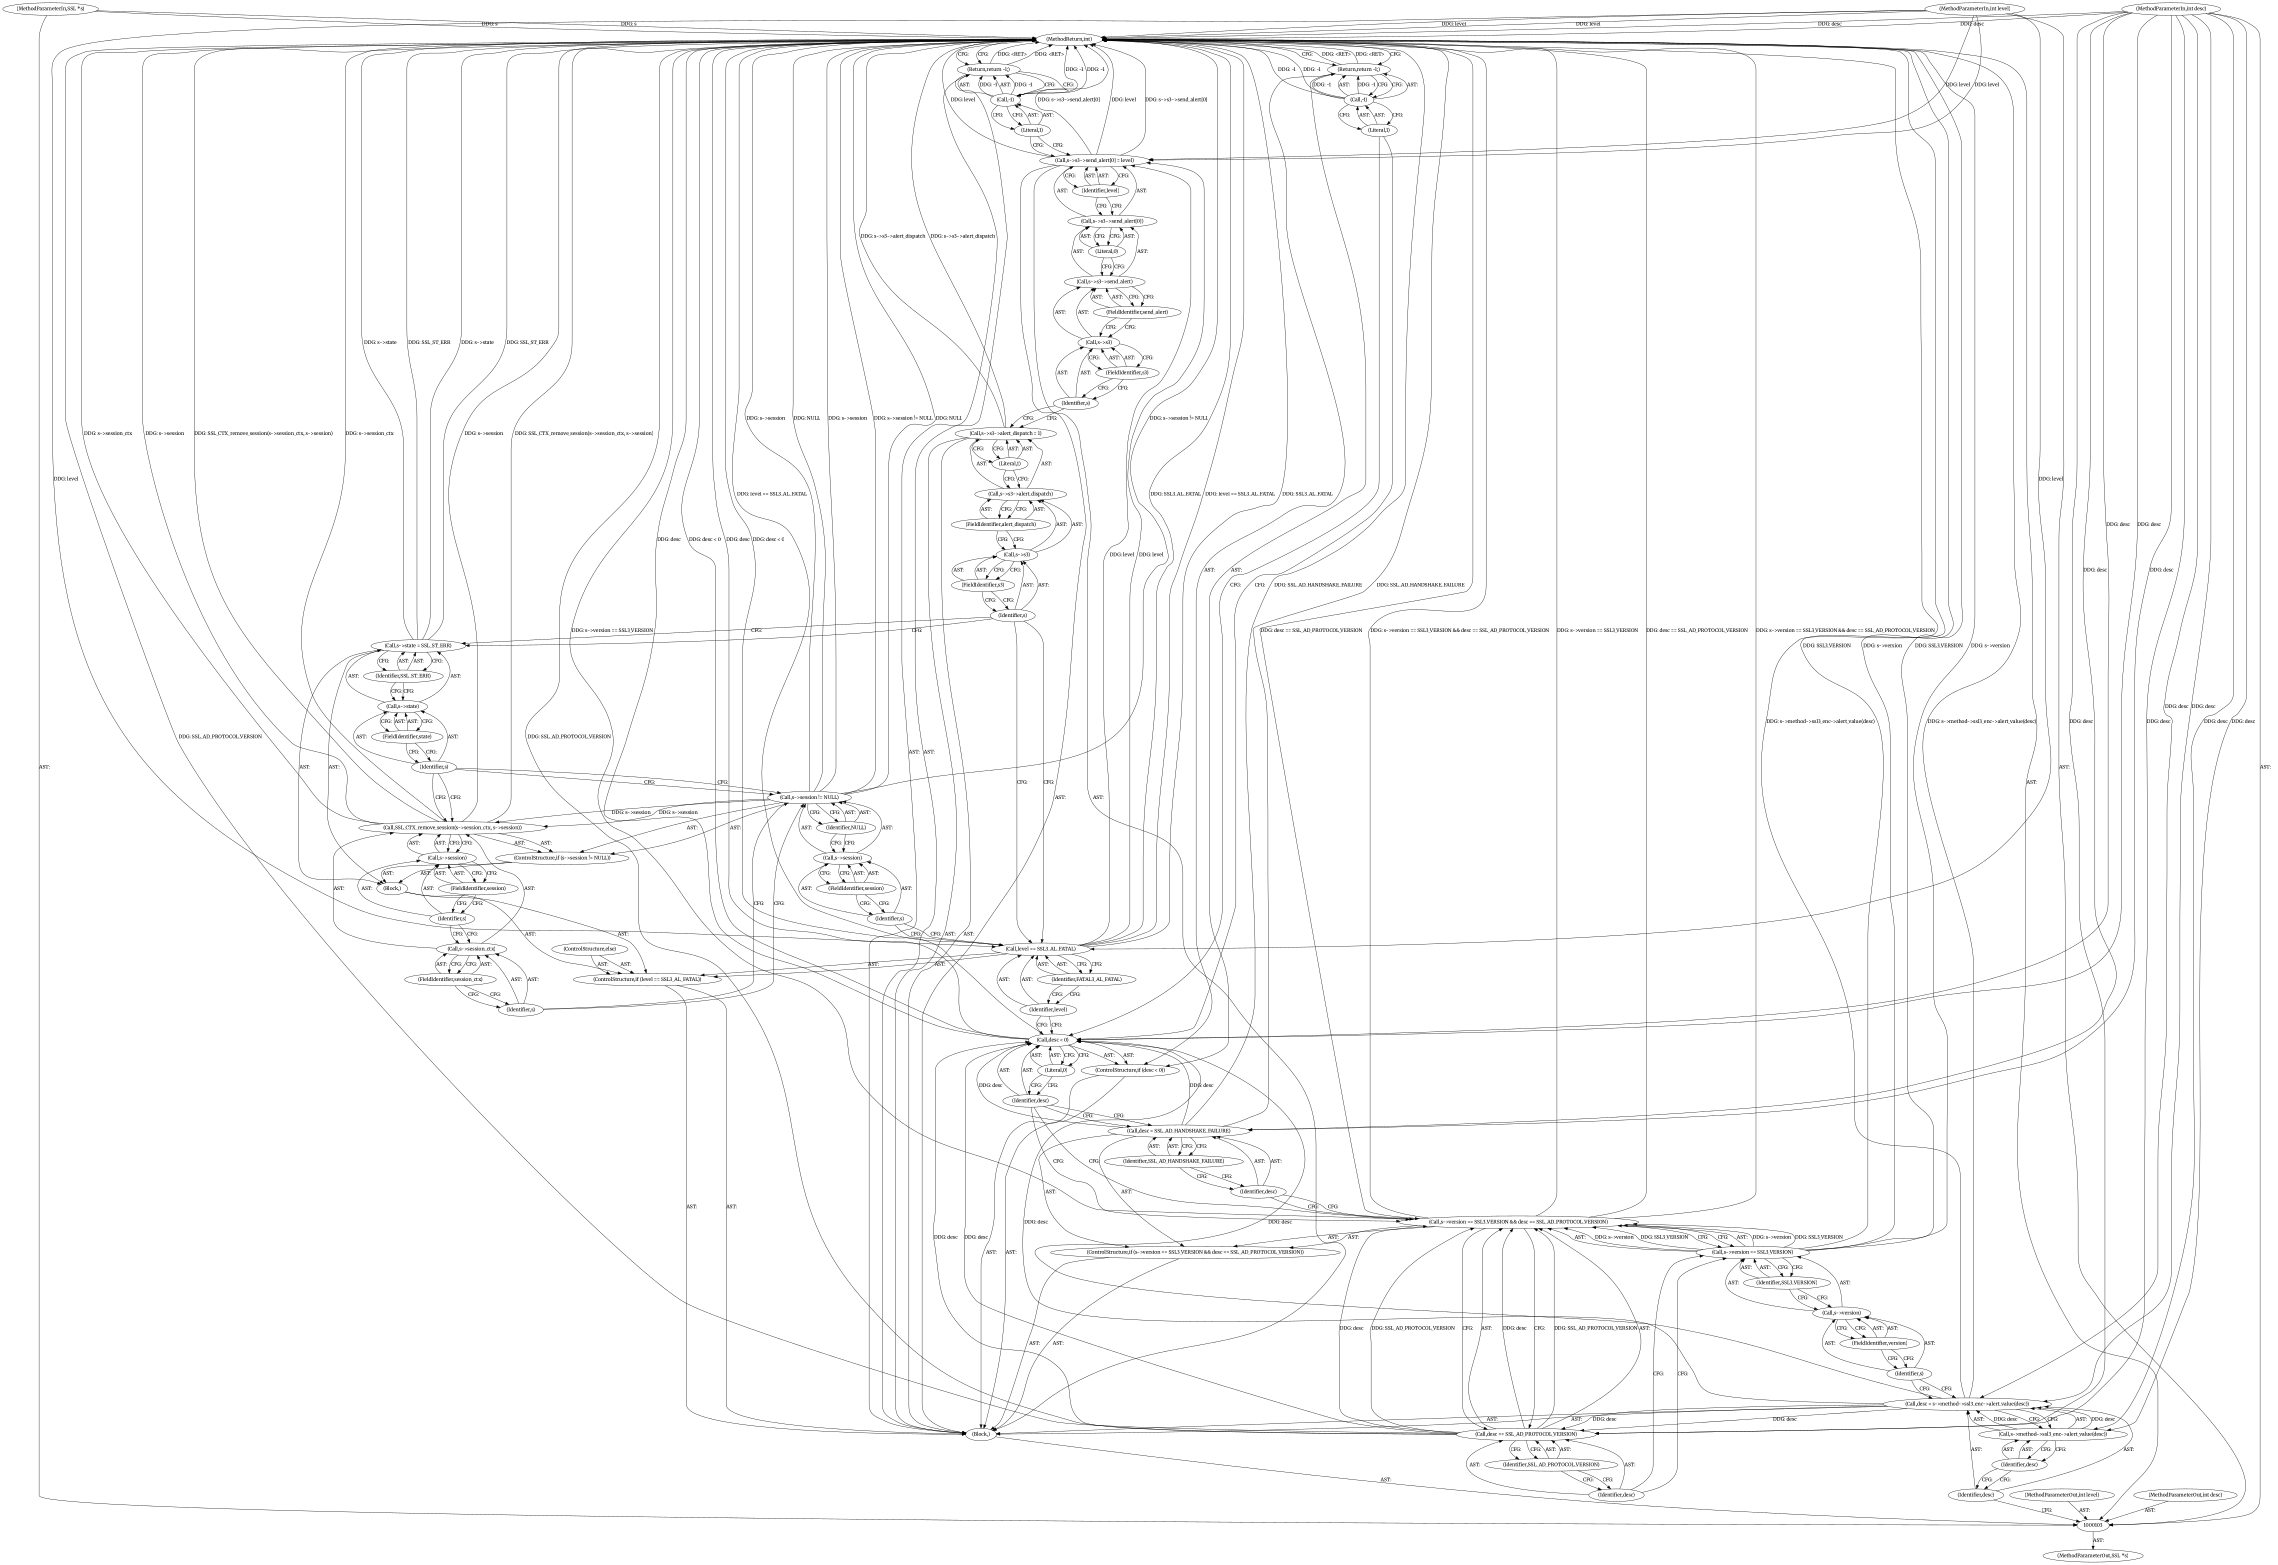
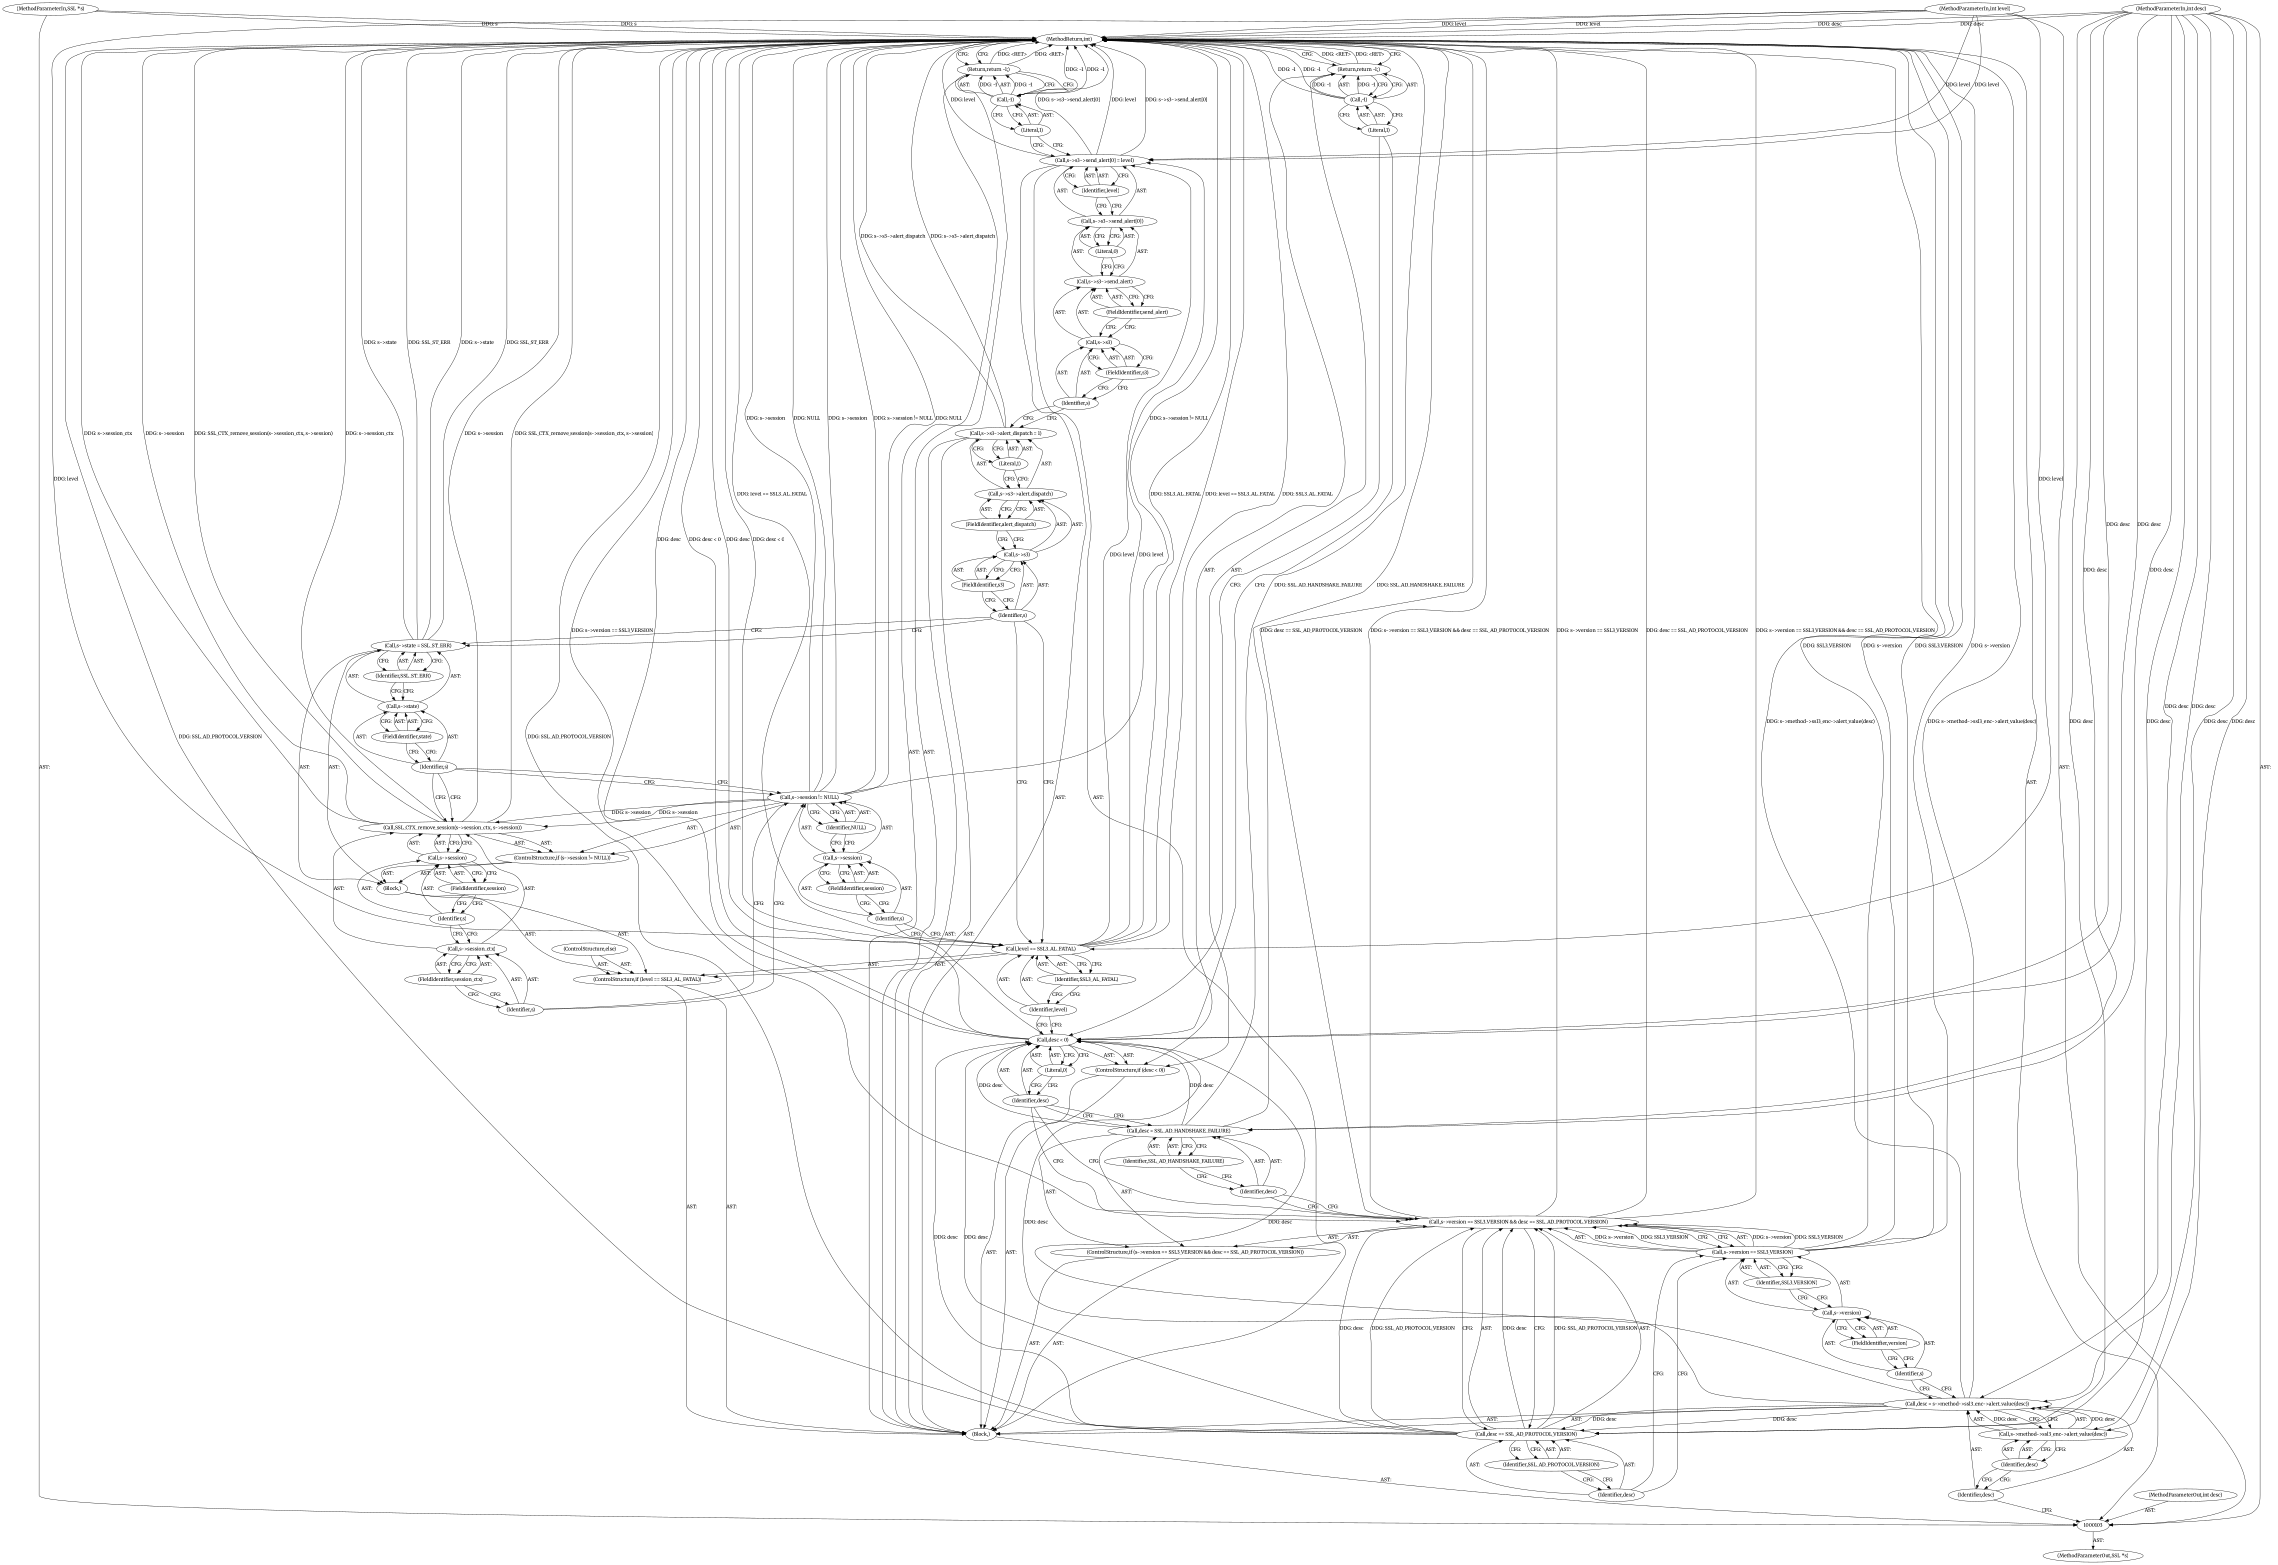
node "(Identifier,FATAL3_AL_FATAL)": label "(Identifier,FATAL3_AL_FATAL)" -> "(Identifier,SSL3_AL_FATAL)"
node "(MethodParameterOut,int level)": removed
